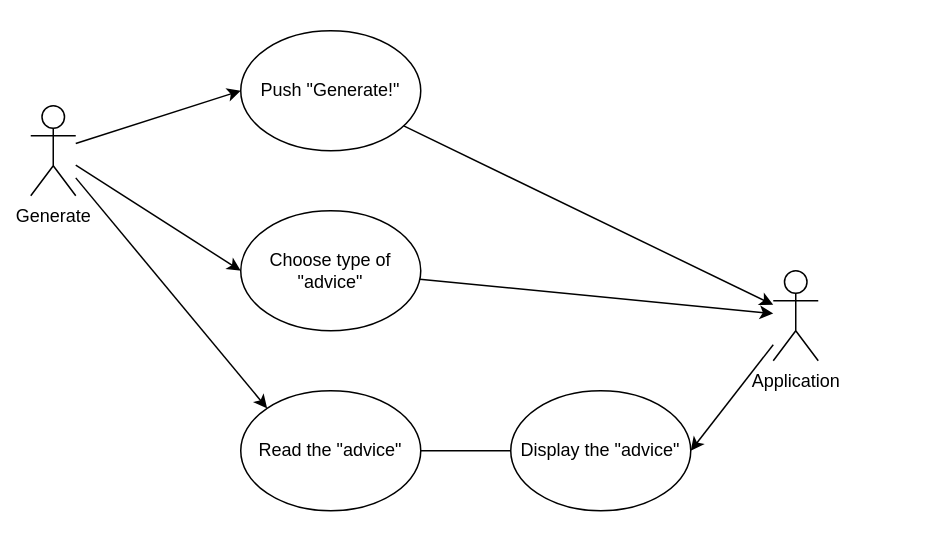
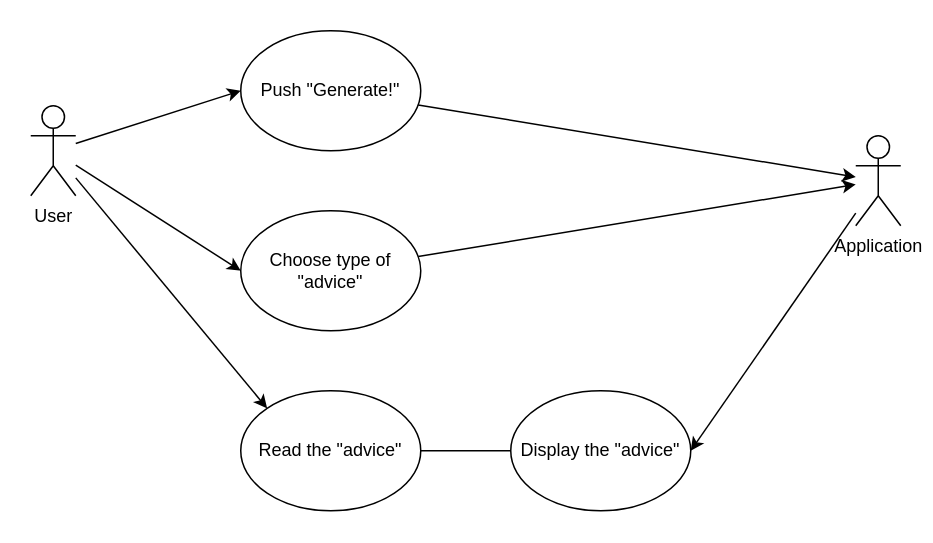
node "Generate": label "Generate" -> "User"
node "Application": moved (796, 316) -> (878, 181)
